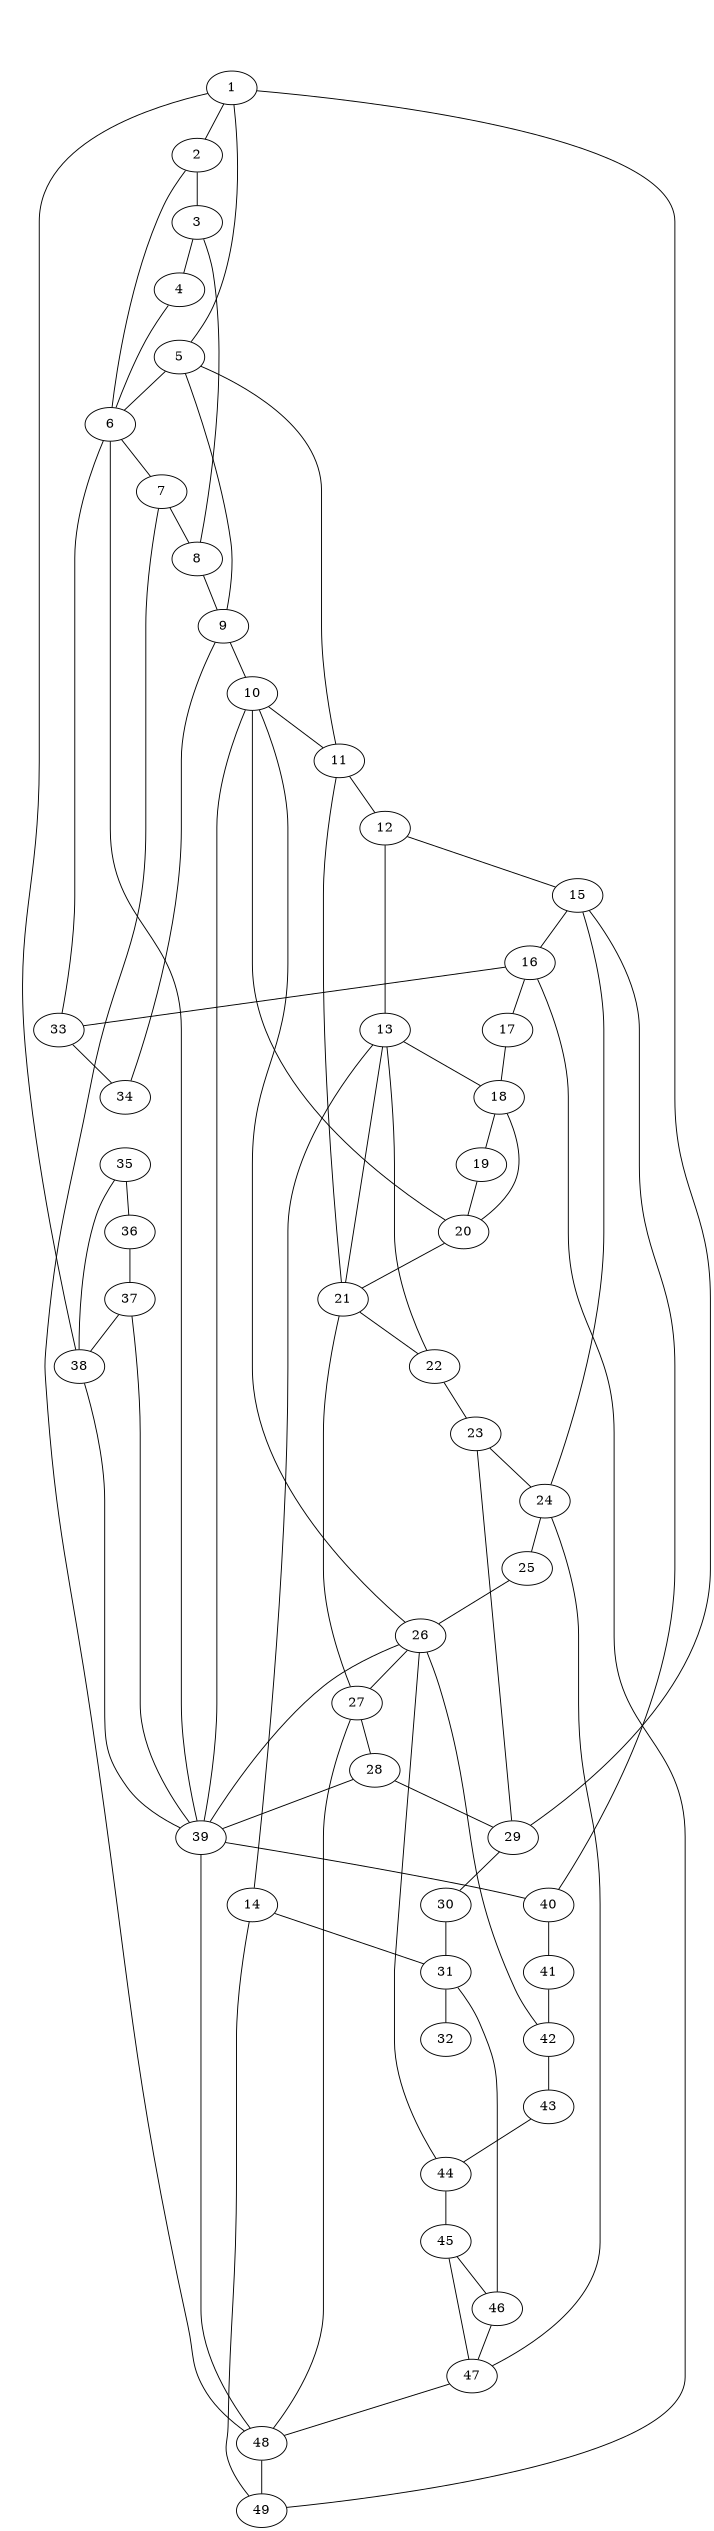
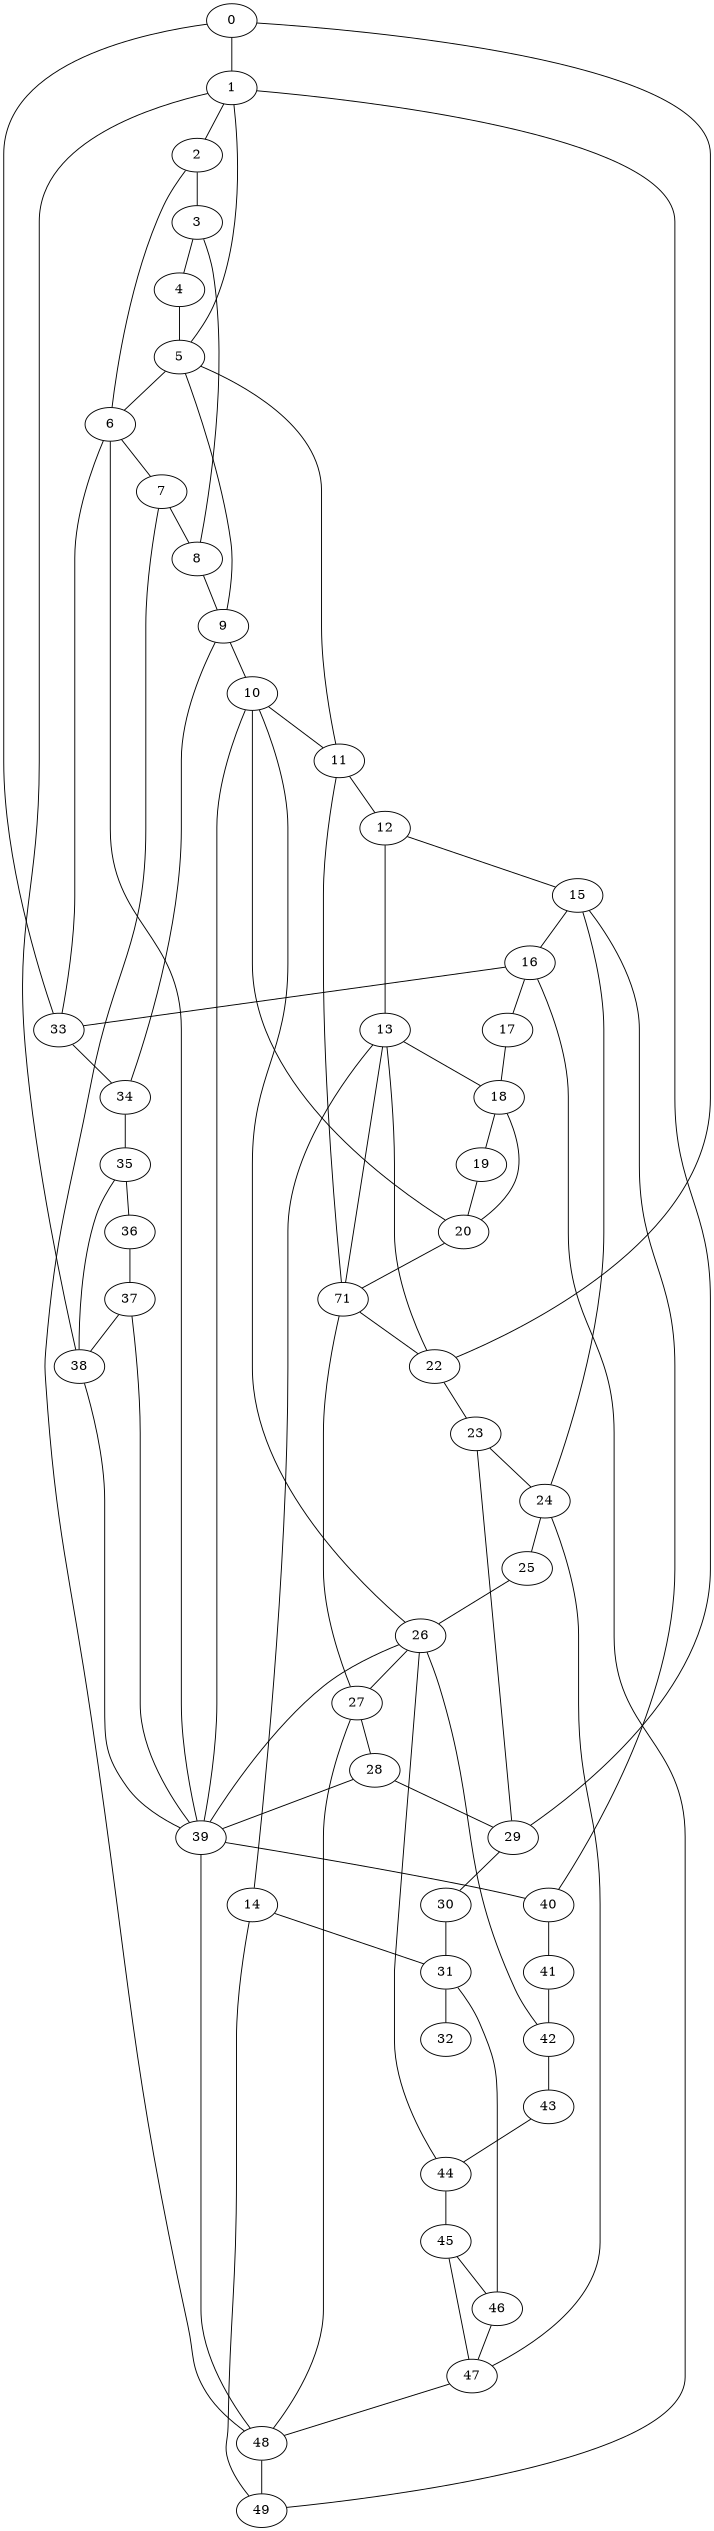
node "0": added
edge "4" -- "6": now "4" -- "5"
edge "34" -- "35": added
node "21": label "21" -> "71"
